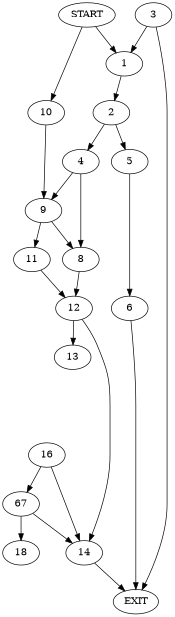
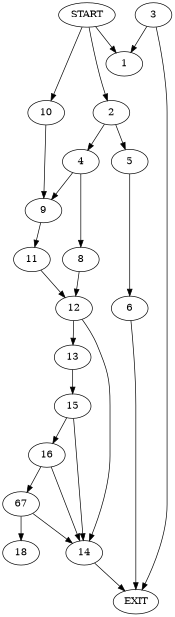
edge "1" -> "2": now "START" -> "2"
edge "9" -> "8": removed
node "15": added
